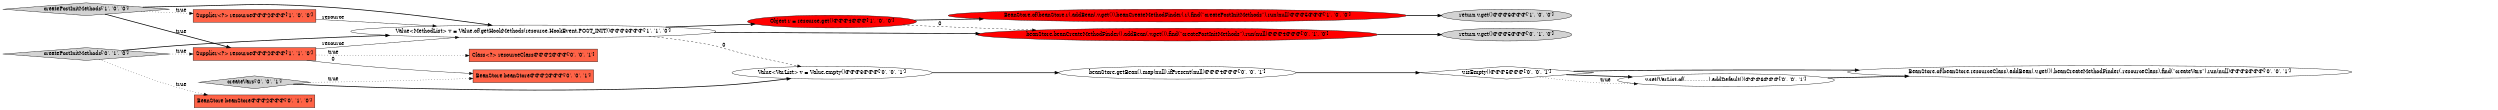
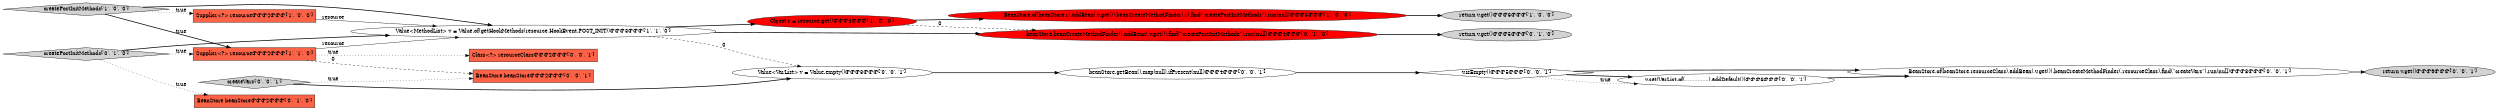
edge "Supplier<?> resource@@@2@@@['1', '1', '0']" -> "BeanStore beanStore@@@2@@@['0', '0', '1']": style solid -> dashed
node "return v.get()@@@9@@@['0', '0', '1']": added
